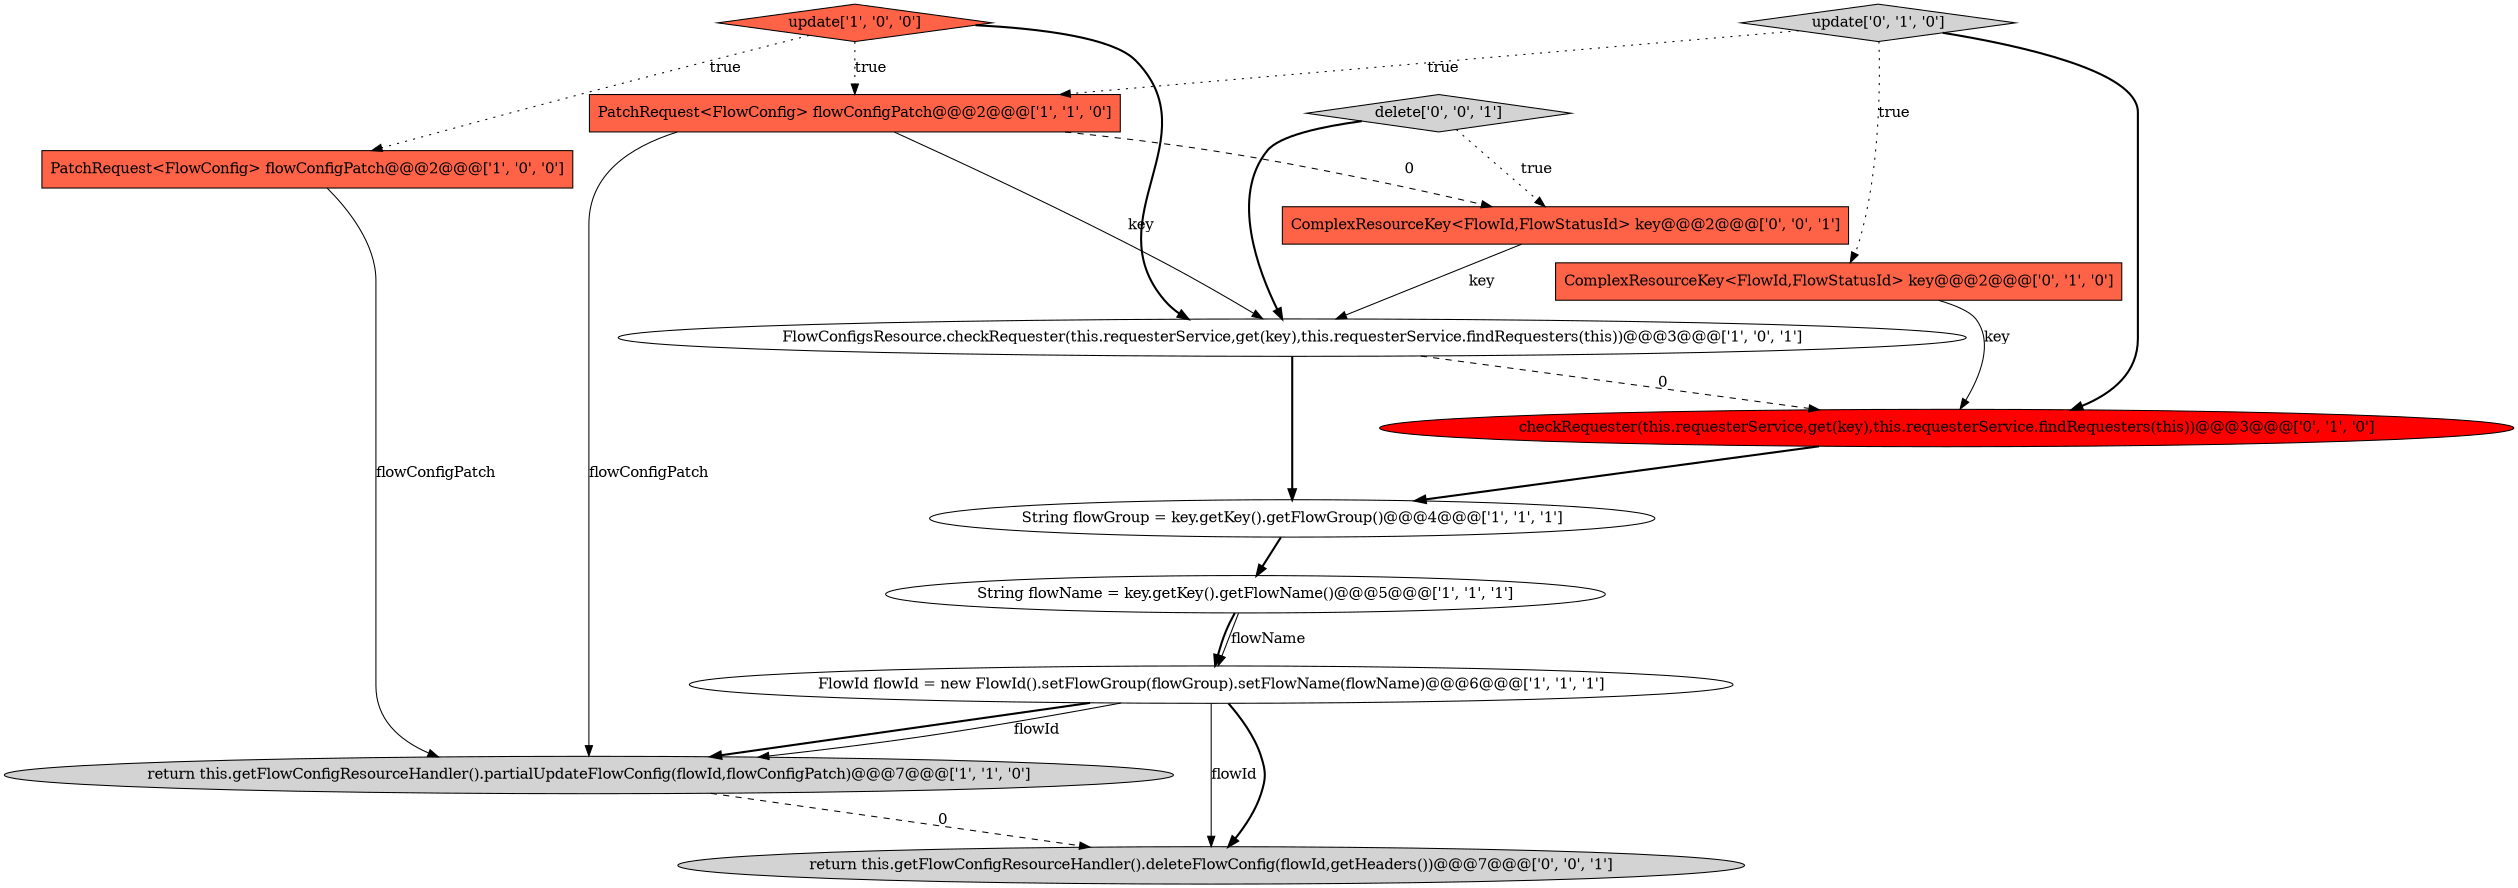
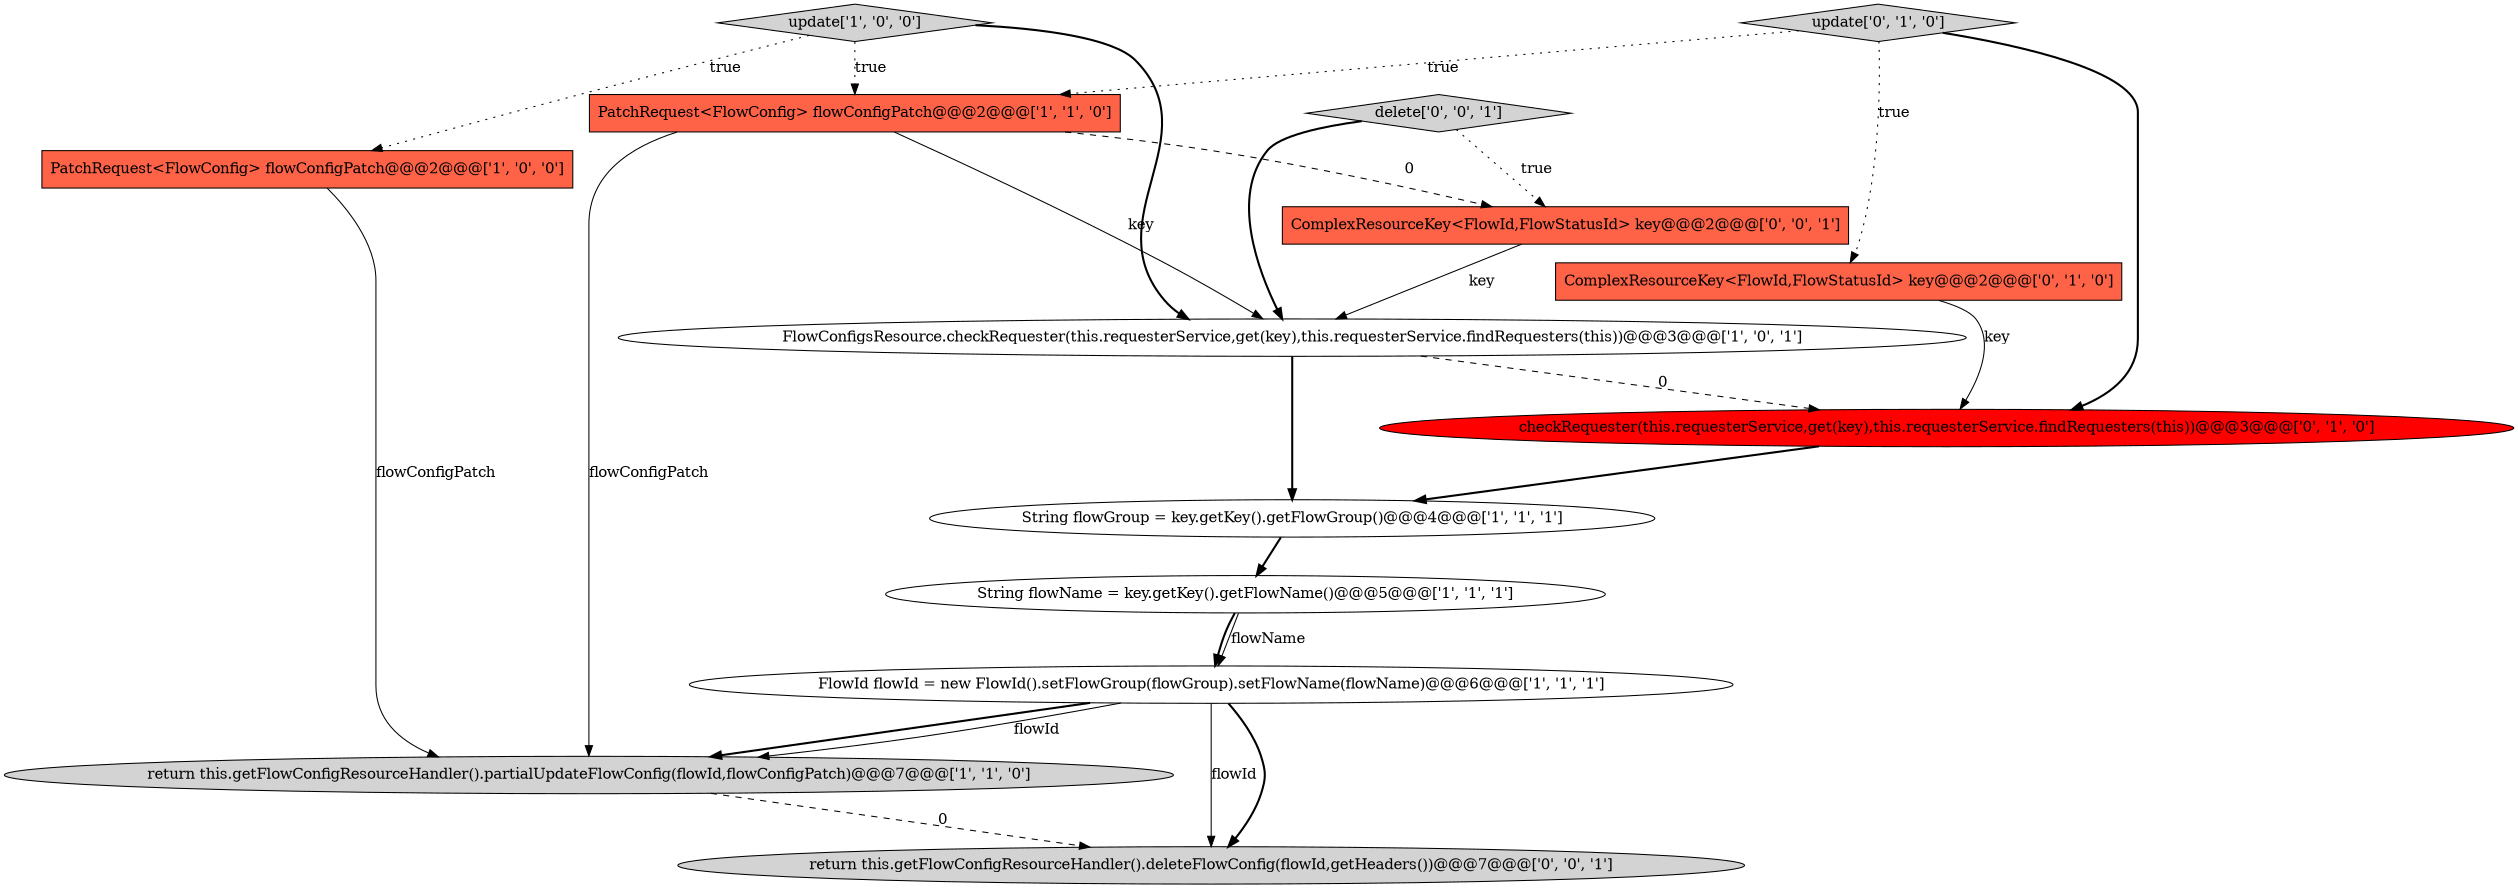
node "update['1', '0', '0']": fillcolor tomato -> lightgray
